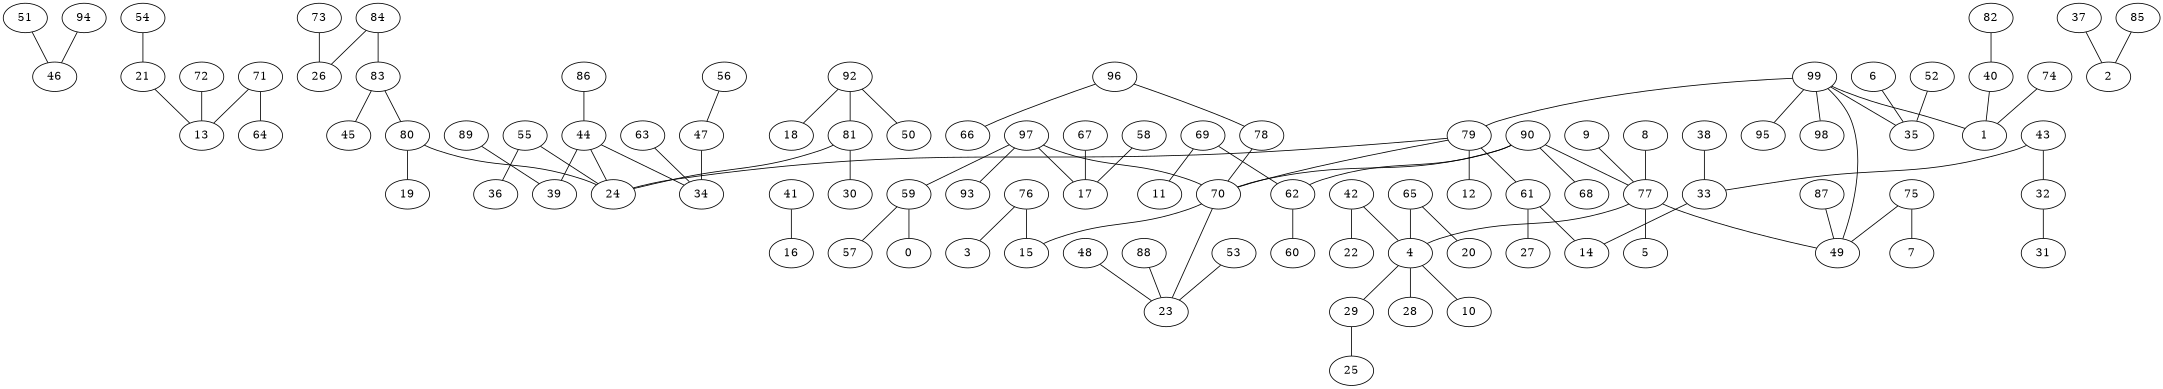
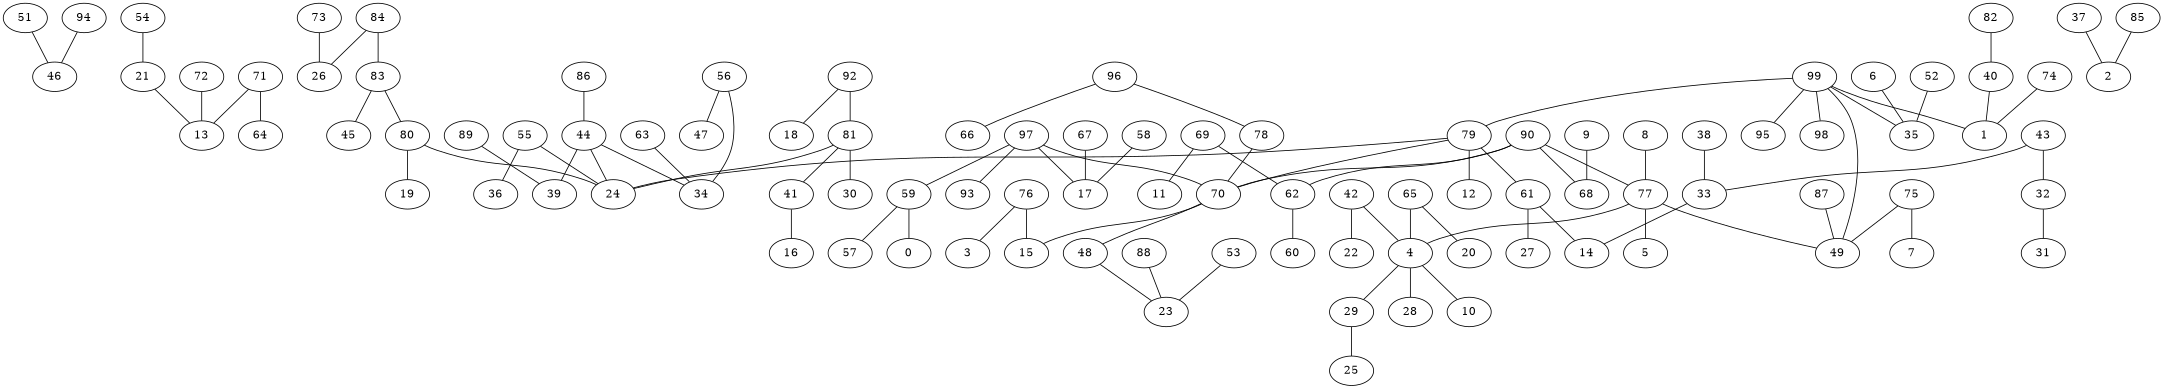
node "50": removed
edge "47" -- "34": now "56" -- "34"
edge "9" -- "77": now "9" -- "68"
edge "81" -- "41": added
edge "70" -- "23": now "70" -- "48"
